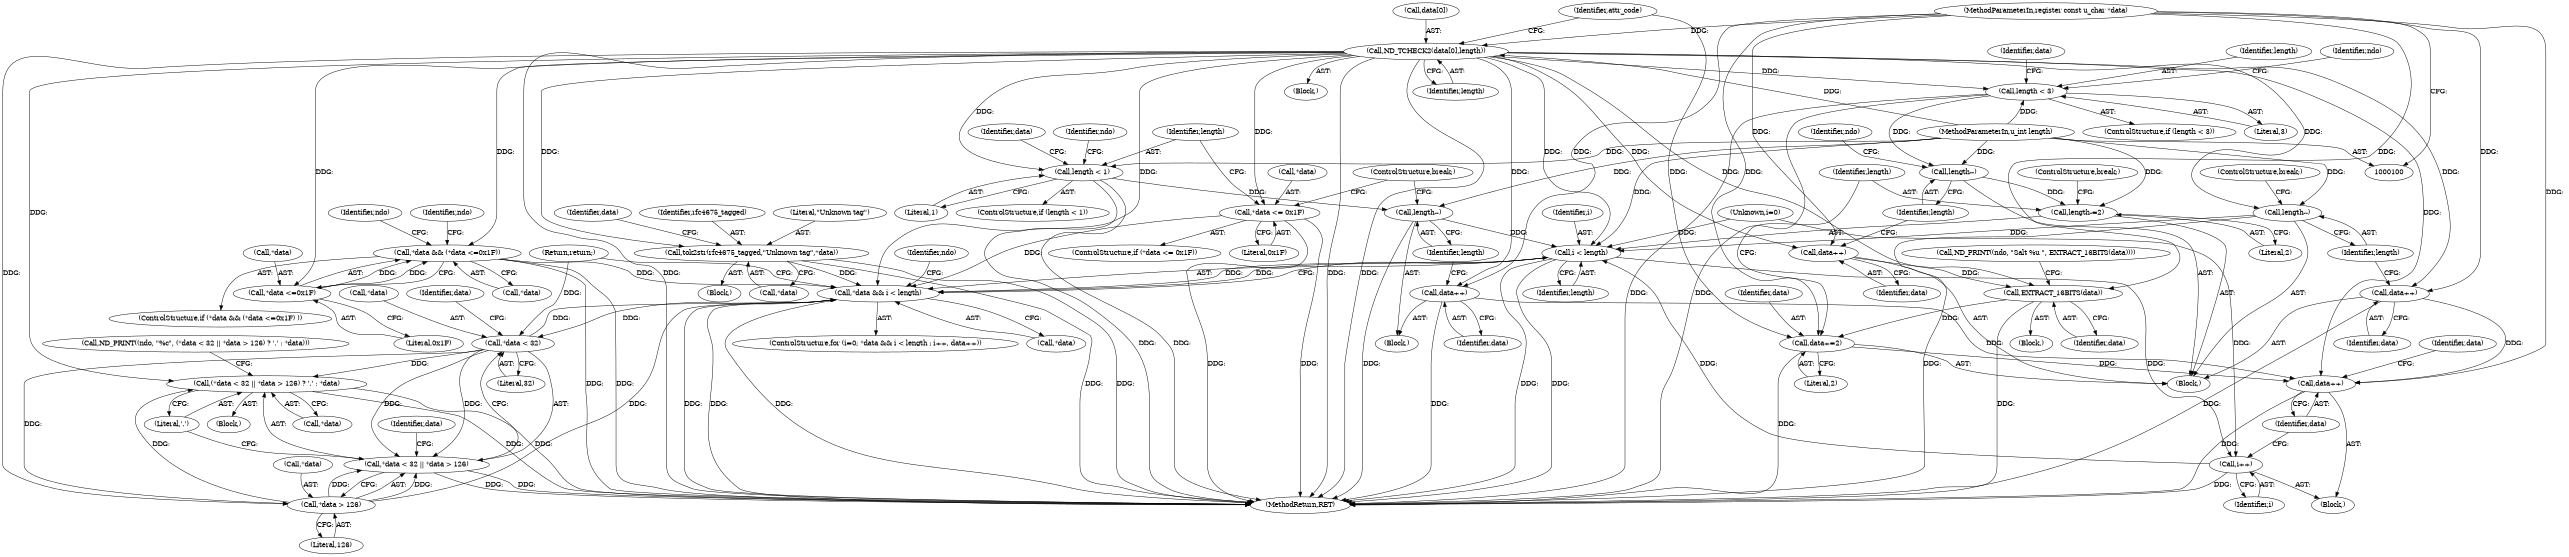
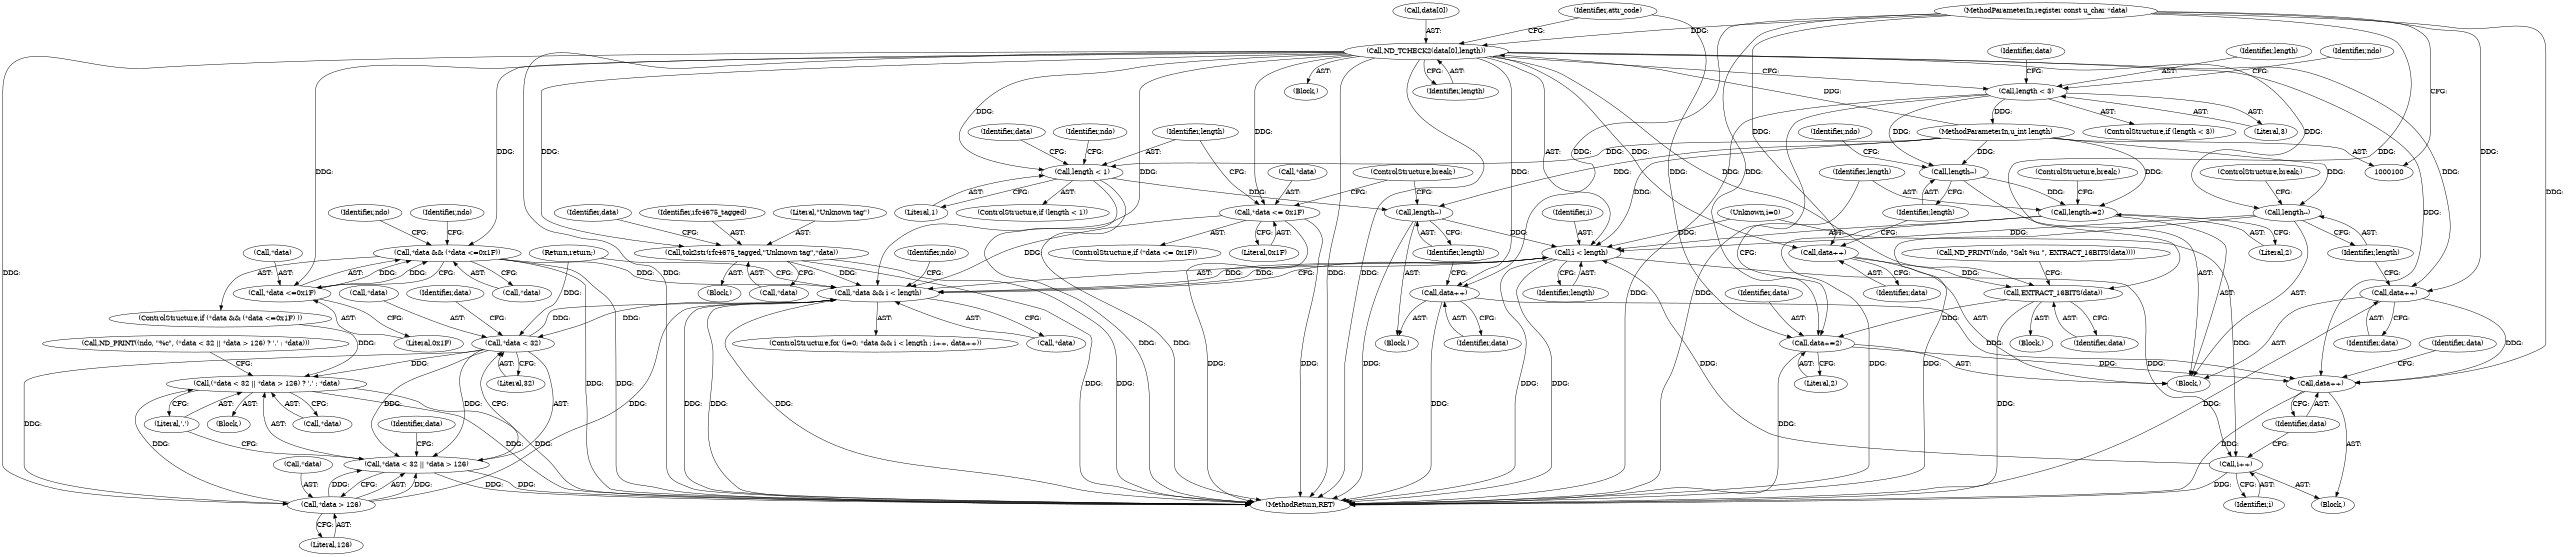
edge "(Call,ND_TCHECK2(data[0],length))" -> "(Call,(*data < 32 || *data > 126) ? '.' : *data)": now "(ControlStructure,if (*data && (*data <=0x1F) ))" -> "(Call,(*data < 32 || *data > 126) ? '.' : *data)"
edge "(Call,ND_TCHECK2(data[0],length))" -> "(Call,length < 3)": label "DDG: " -> "CFG: "
edge "(MethodParameterIn,u_int length)" -> "(Call,length < 3)": reversed
edge "(Call,ND_TCHECK2(data[0],length))" -> "(Call,i < length)": label "DDG: " -> "AST: "
edge "(Call,length-=2)" -> "(MethodReturn,RET)": added, label "DDG:"
